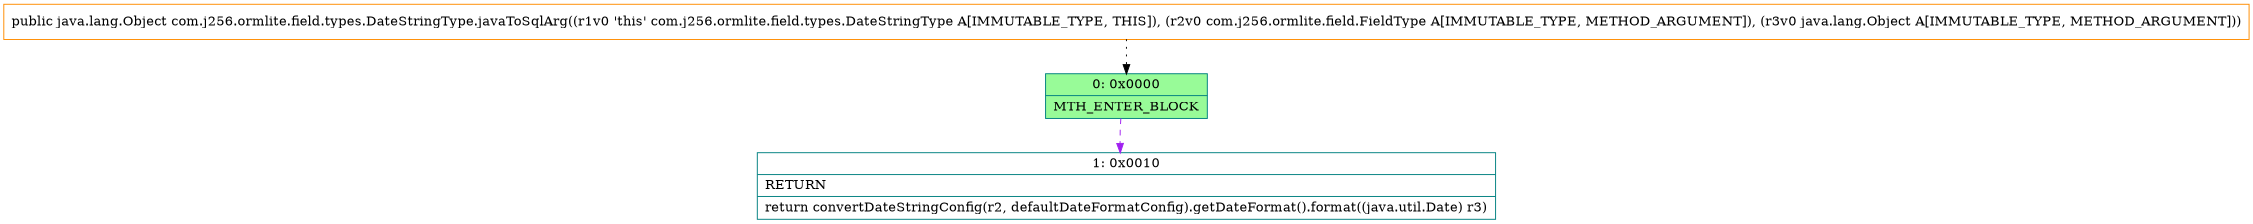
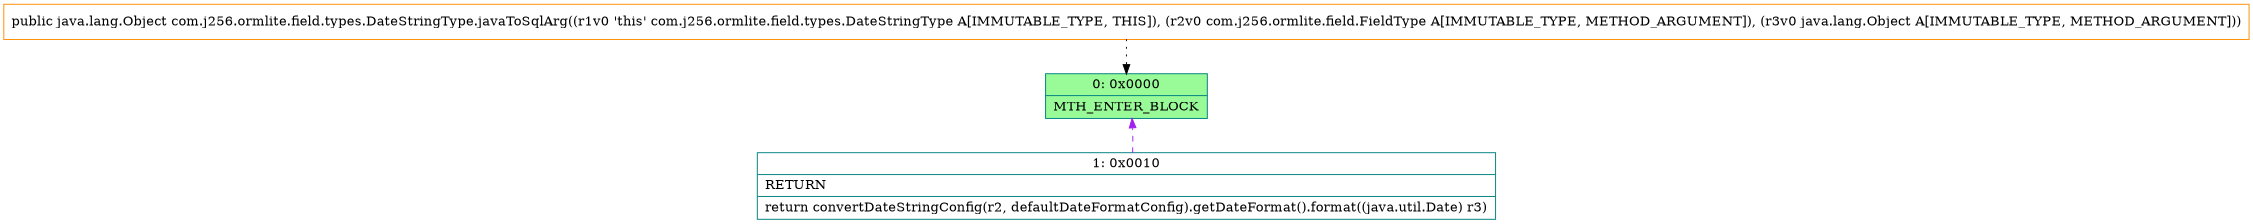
edge "0: 0x0000" -> "1: 0x0010": reversed
